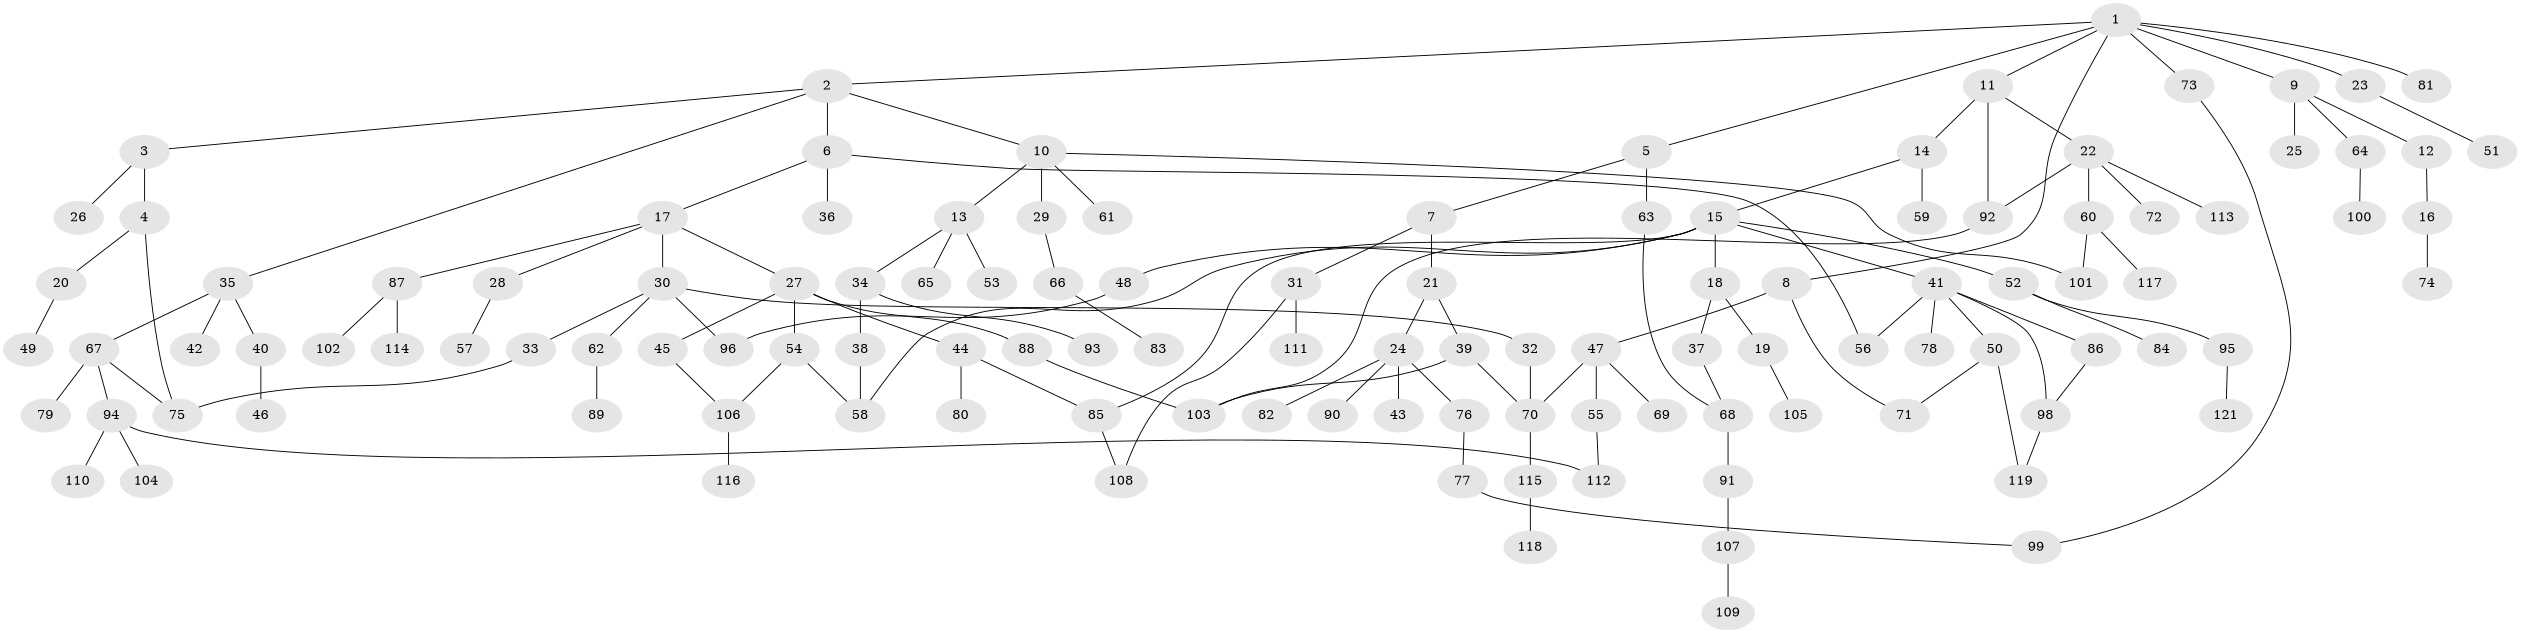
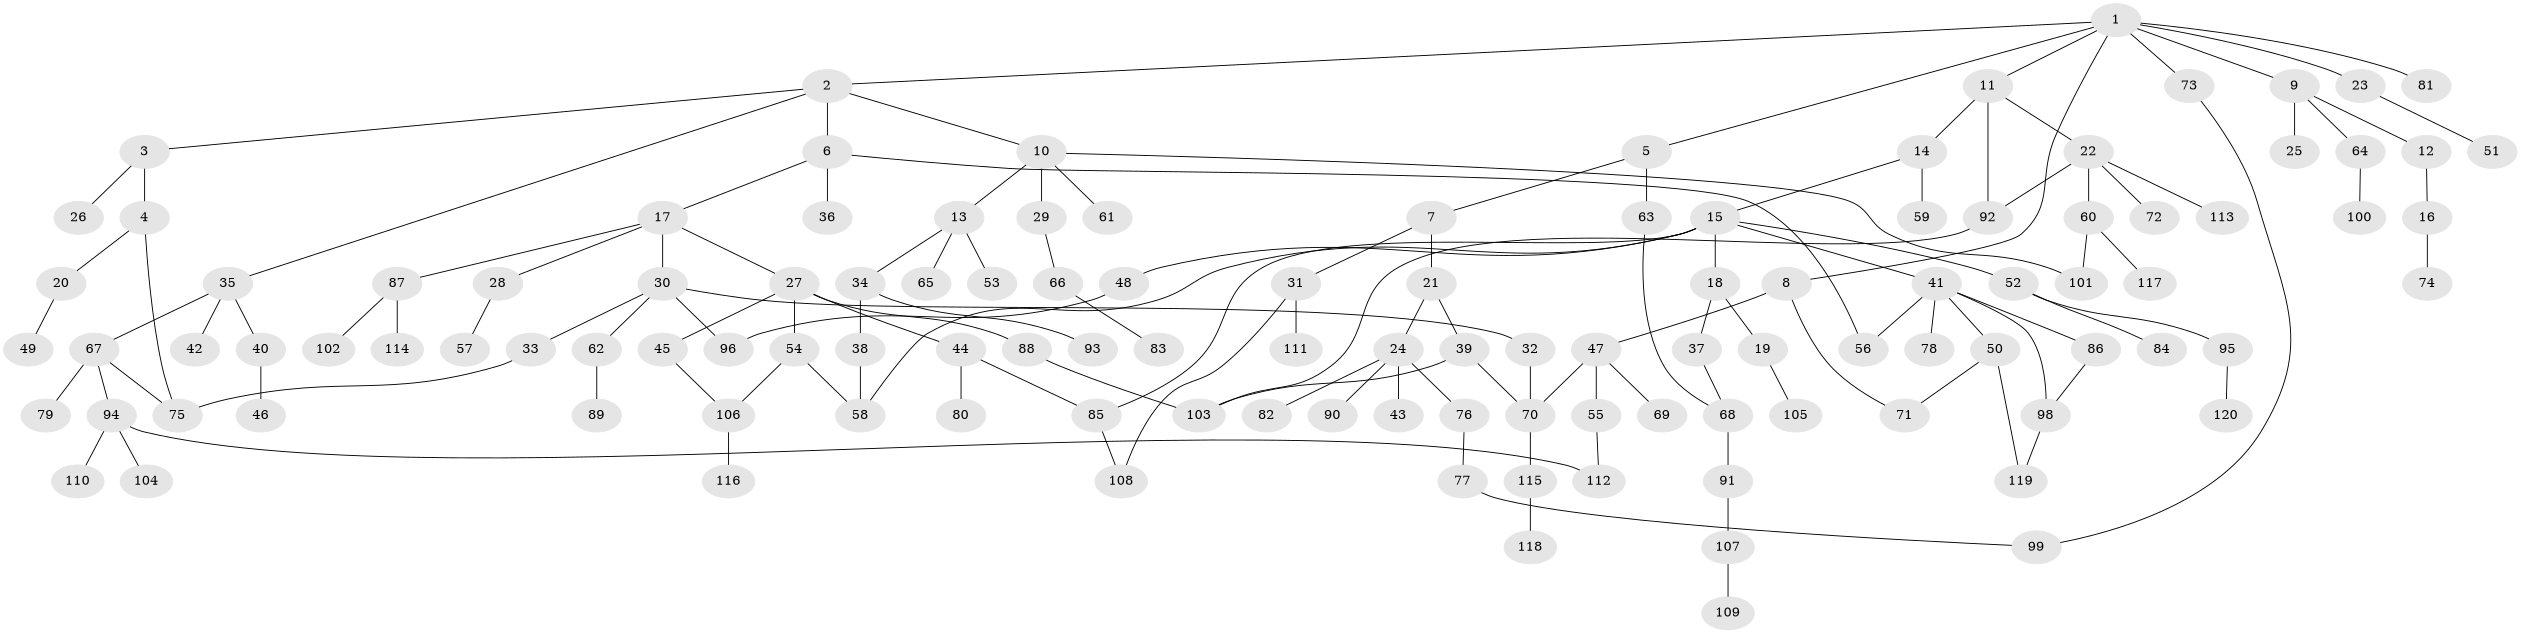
node "121": label "121" -> "120"
